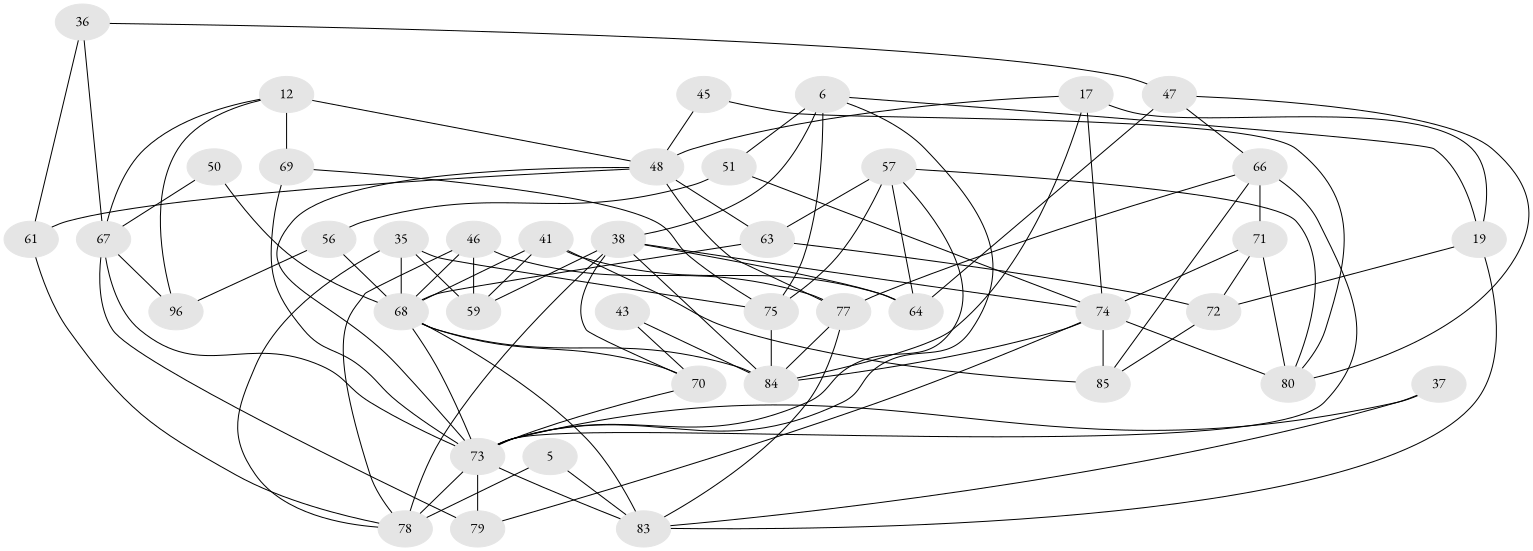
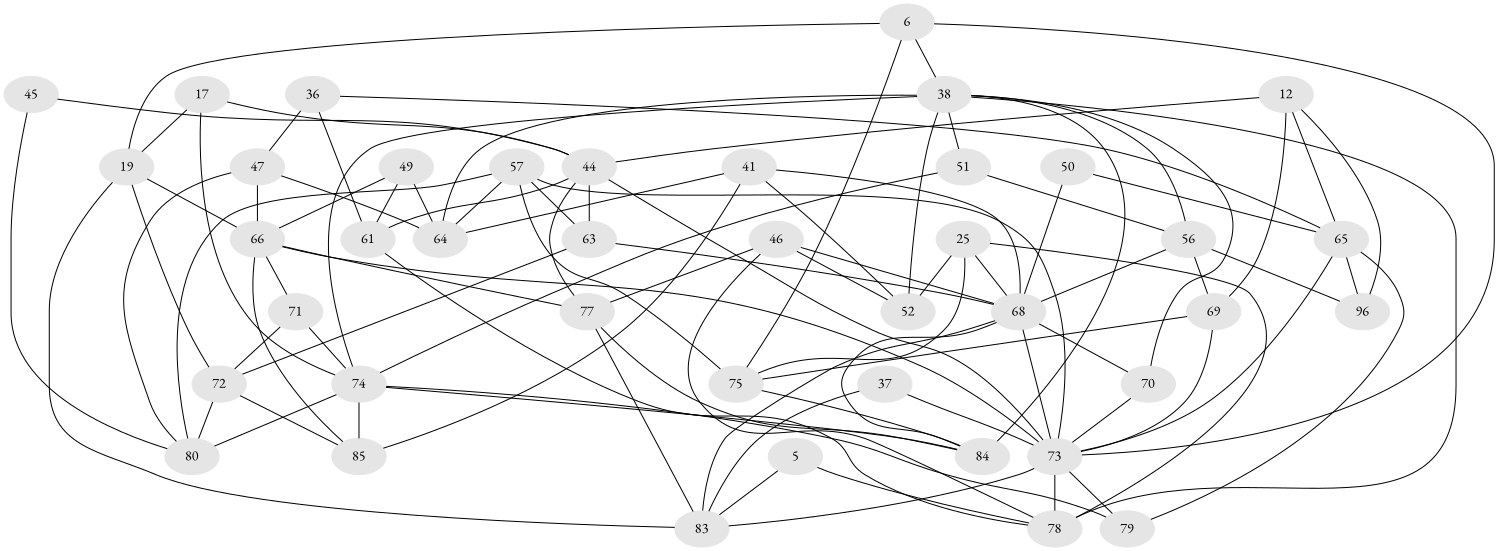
edge "38" -- "56": added
edge "6" -- "51": now "38" -- "51"
node "49": added
node "48": label "48" -> "44"
edge "19" -- "66": added
node "67": label "67" -> "65"
node "35": label "35" -> "25"
edge "56" -- "69": added
edge "17" -- "84": removed
node "59": label "59" -> "52"
node "43": removed
edge "71" -- "80": now "72" -- "80"
